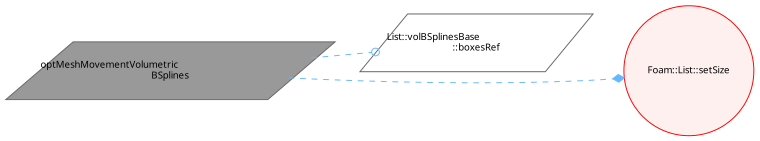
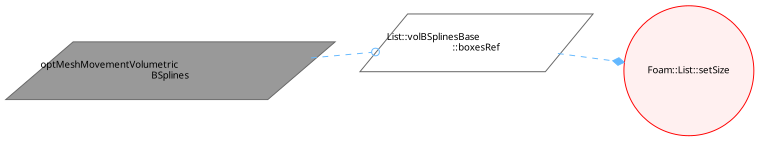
edge "optMeshMovementVolumetric BSplines" -> "Foam::List::setSize": now "List::volBSplinesBase ::boxesRef" -> "Foam::List::setSize"
